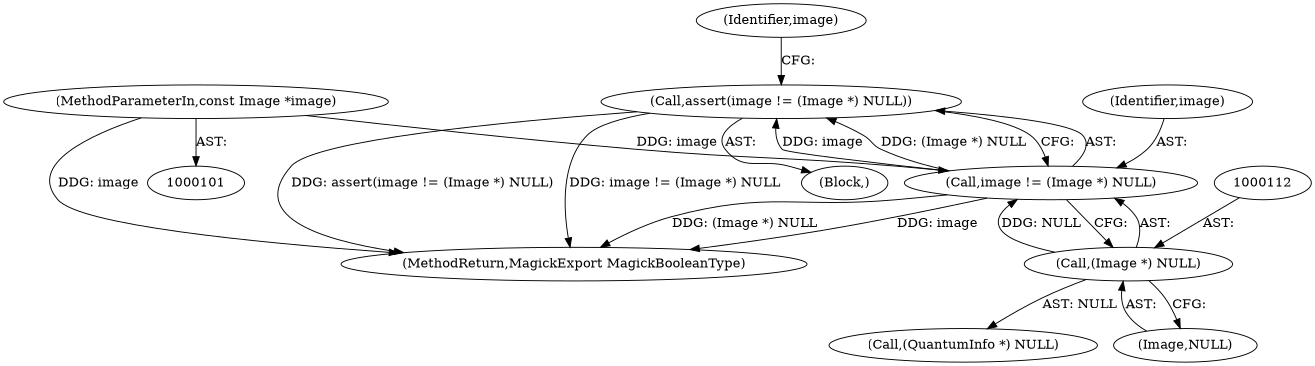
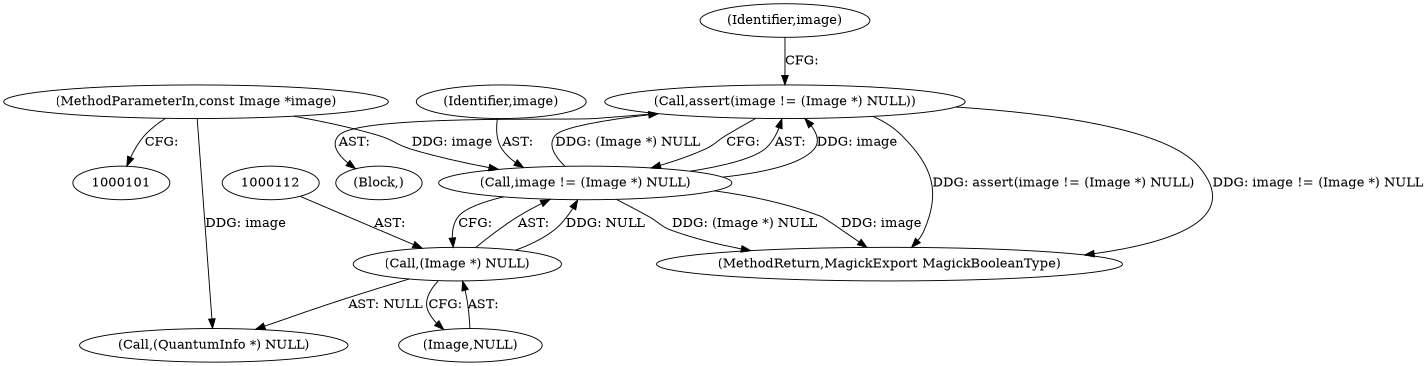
edge "(MethodParameterIn,const Image *image)" -> "1000101": label "AST: " -> "CFG: "
edge "(MethodParameterIn,const Image *image)" -> "(MethodReturn,MagickExport MagickBooleanType)": now "(MethodParameterIn,const Image *image)" -> "(Call,(QuantumInfo *) NULL)"
